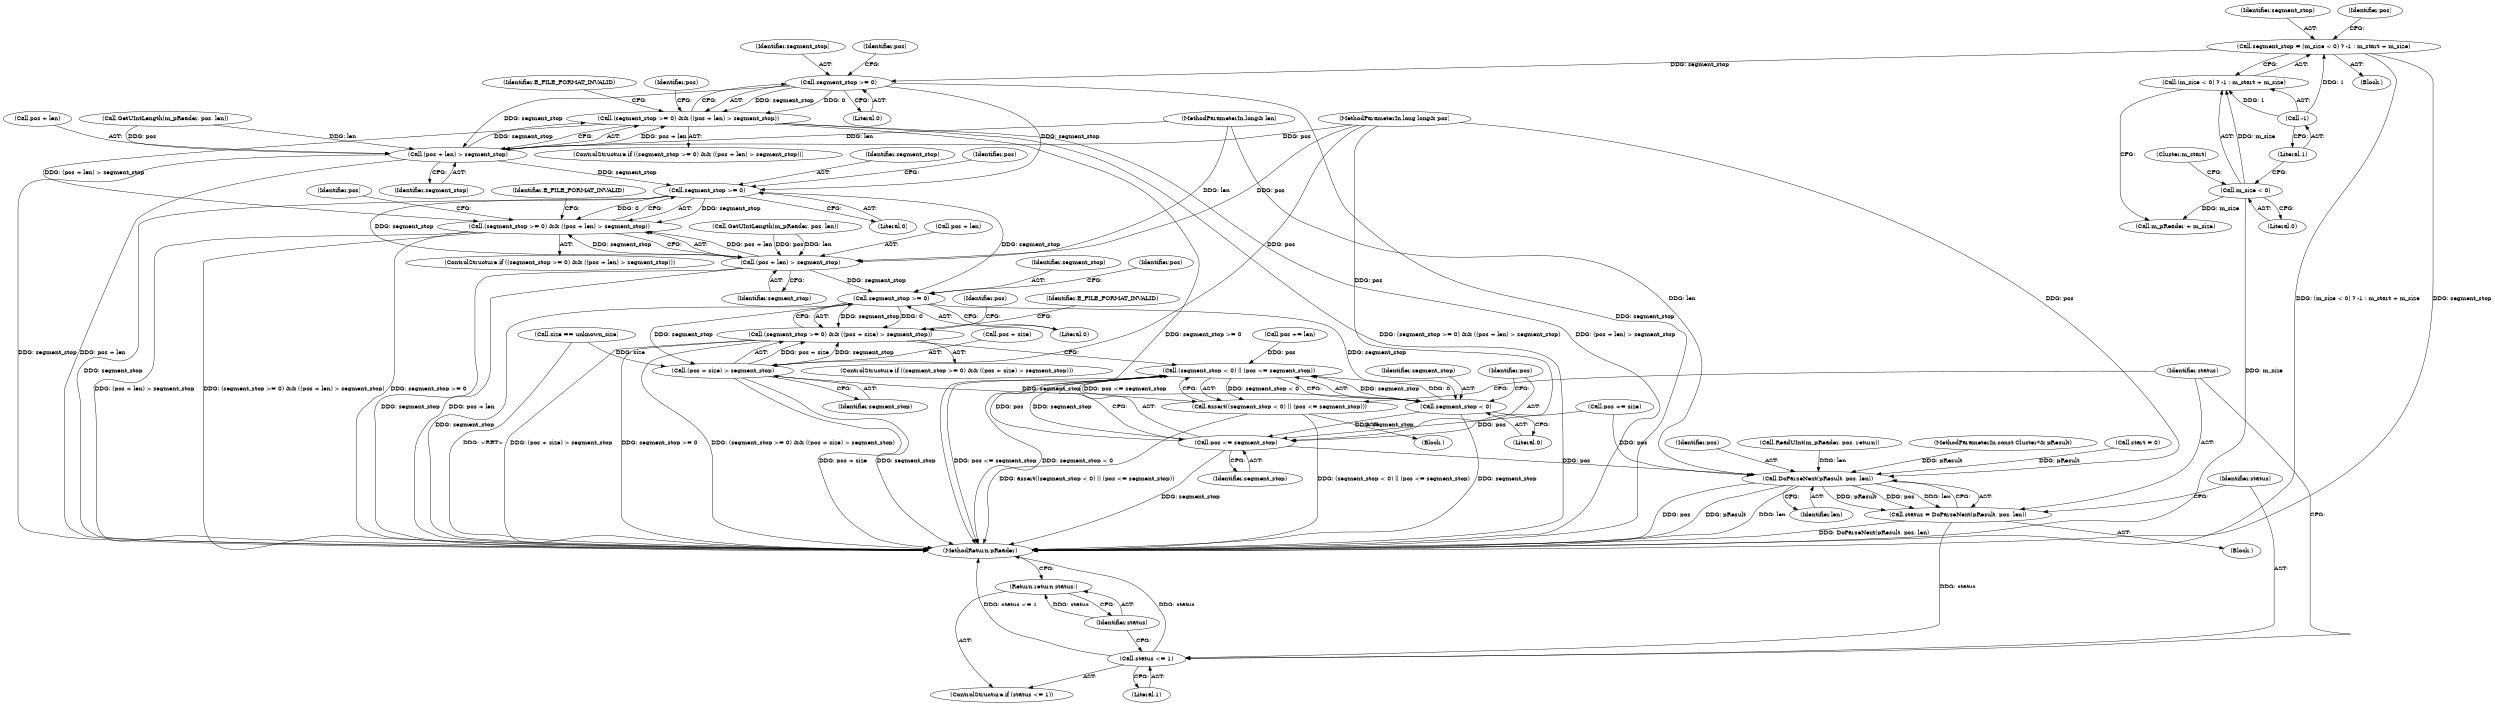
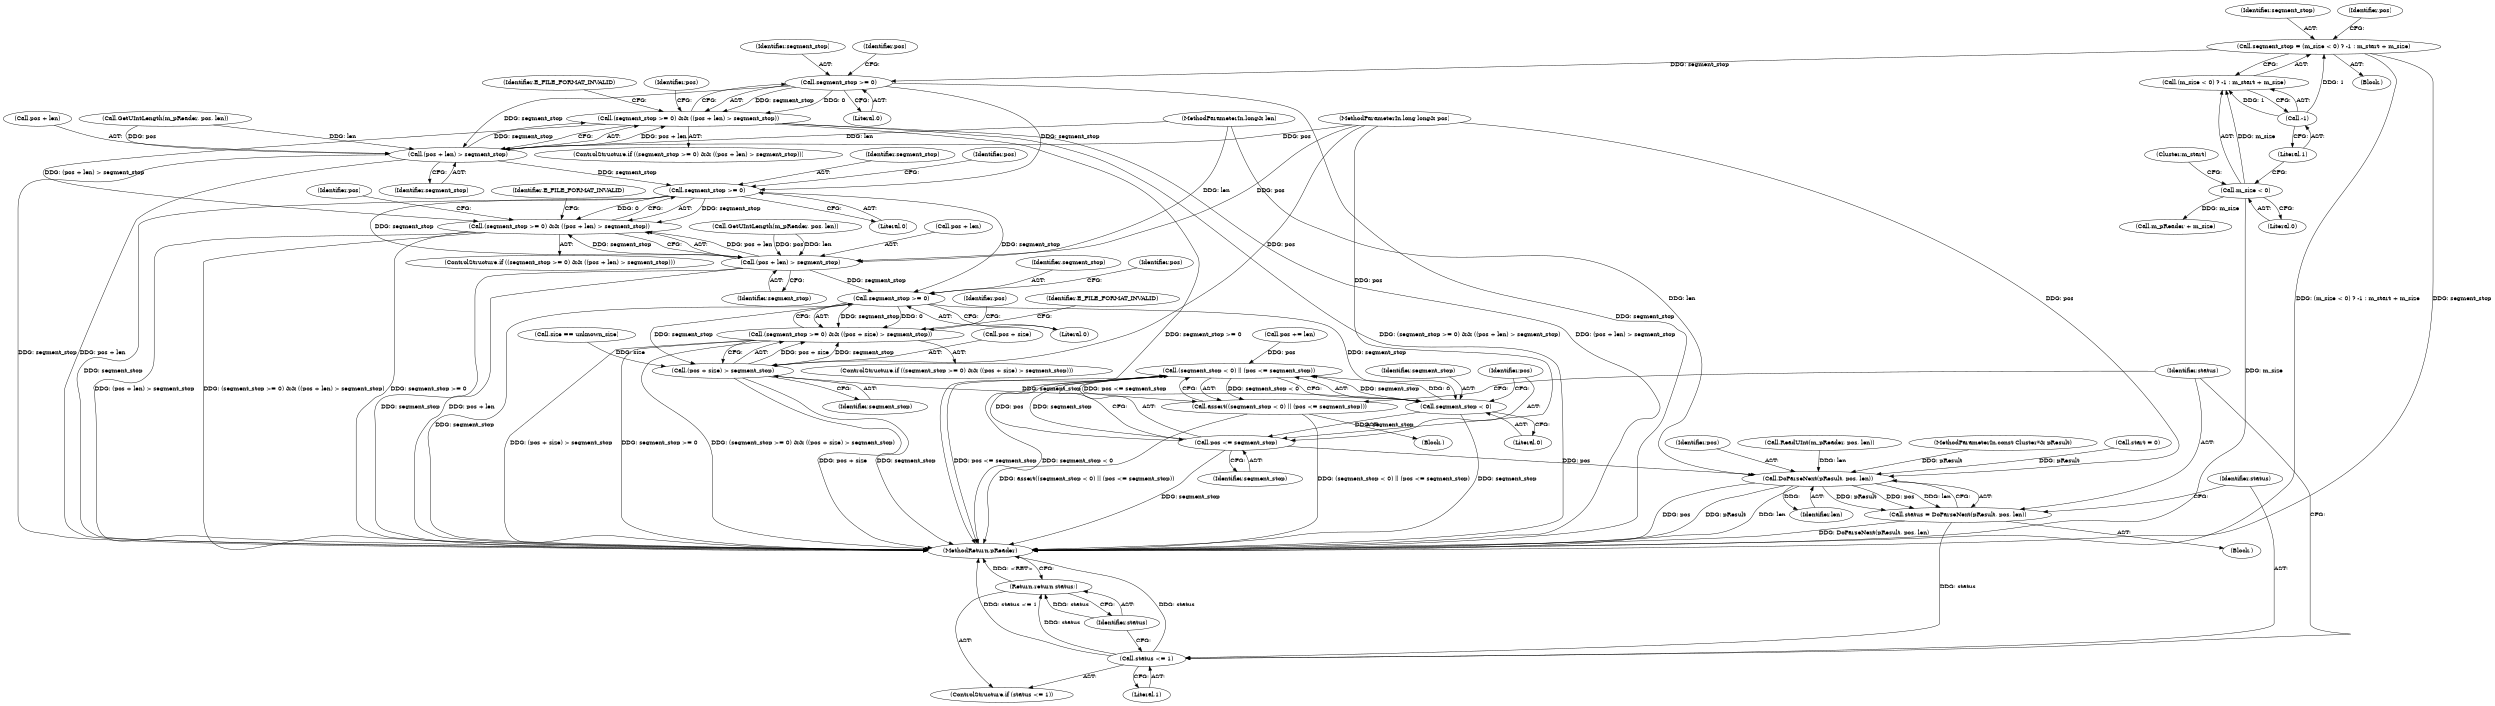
edge "(Call,(m_size < 0) ? -1 : m_start + m_size)" -> "(Call,m_pReader + m_size)": now "(Call,(m_size < 0) ? -1 : m_start + m_size)" -> "(Call,-1)"
edge "(Call,(segment_stop >= 0) && ((pos + size) > segment_stop))" -> "(Call,(segment_stop < 0) || (pos <= segment_stop))": now "(Call,(segment_stop >= 0) && ((pos + size) > segment_stop))" -> "(Call,(pos + size) > segment_stop)"
node "(Call,pos += size)": removed
node "(Call,ReadUInt(m_pReader, pos, return))": label "(Call,ReadUInt(m_pReader, pos, return))" -> "(Call,ReadUInt(m_pReader, pos, len))"
edge "(Call,DoParseNext(pResult, pos, len))" -> "(Identifier,len)": label "CFG: " -> "DDG: "
edge "(Call,size == unknown_size)" -> "(MethodReturn,pReader)": now "(Return,return status;)" -> "(MethodReturn,pReader)"
edge "(Call,status <= 1)" -> "(Return,return status;)": added, label "DDG: status"
